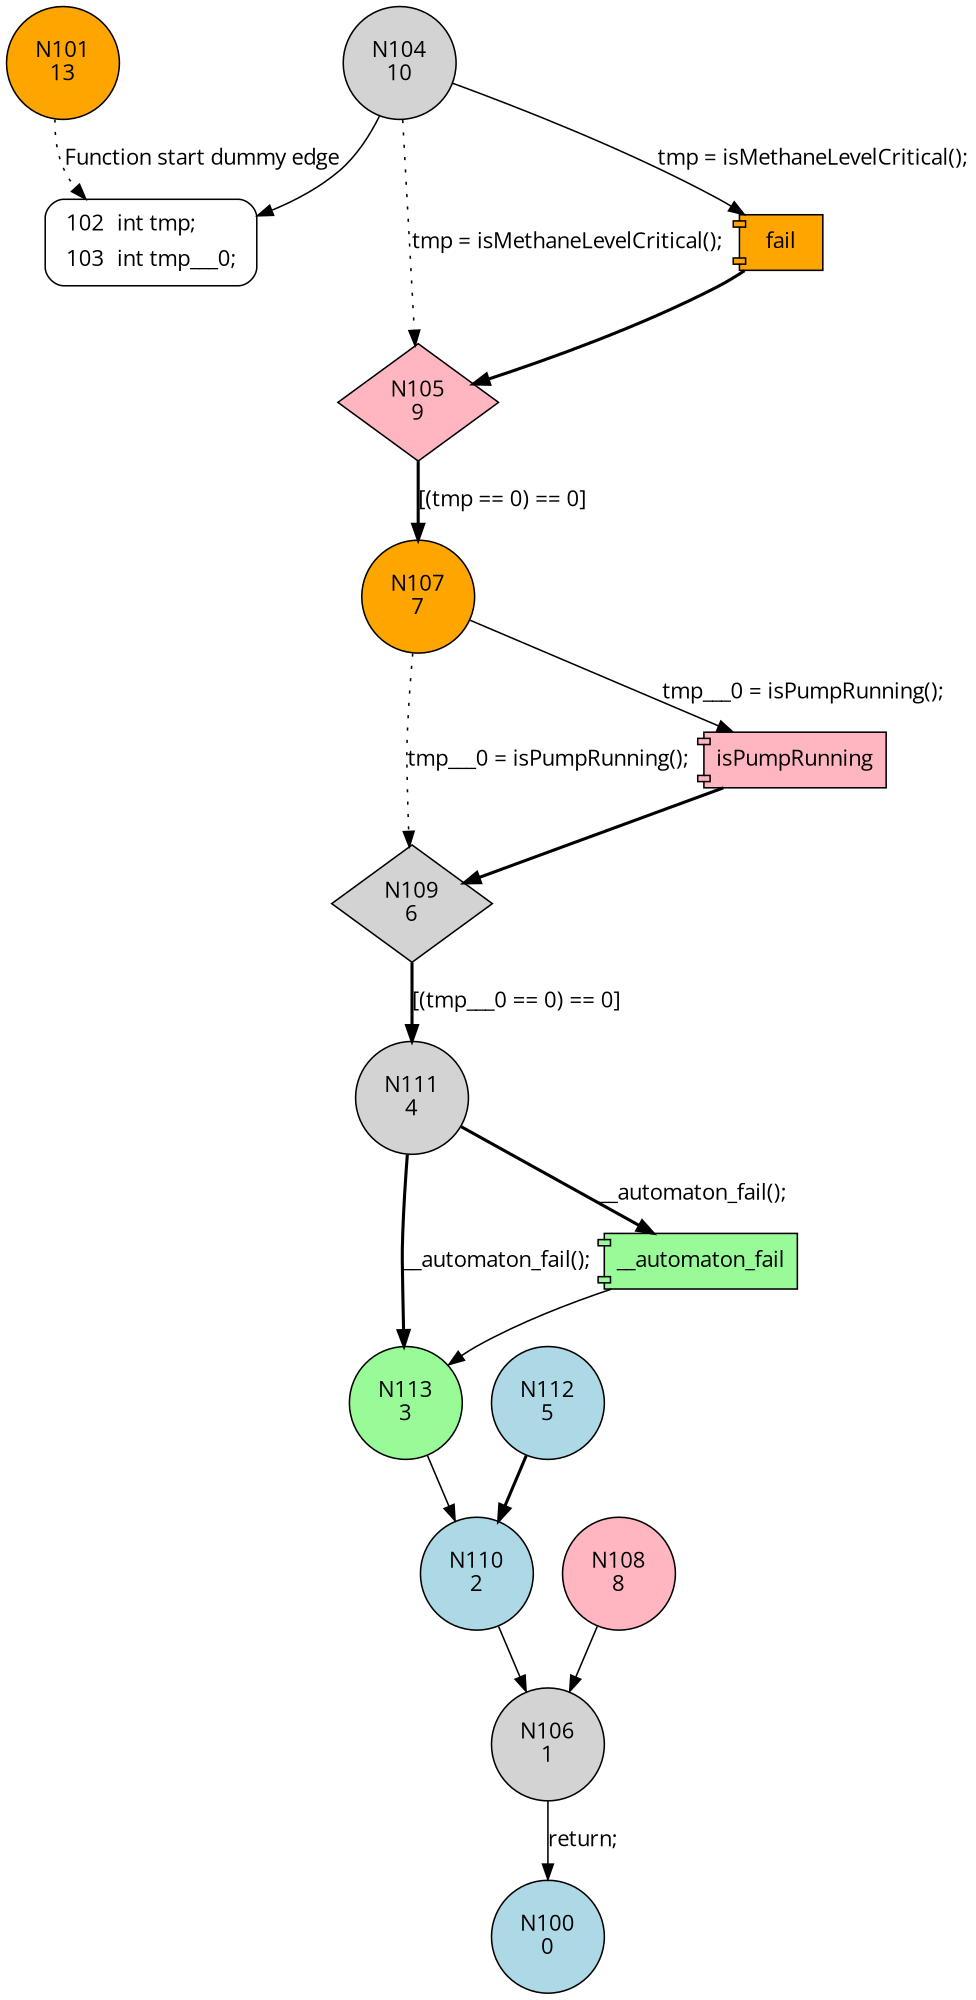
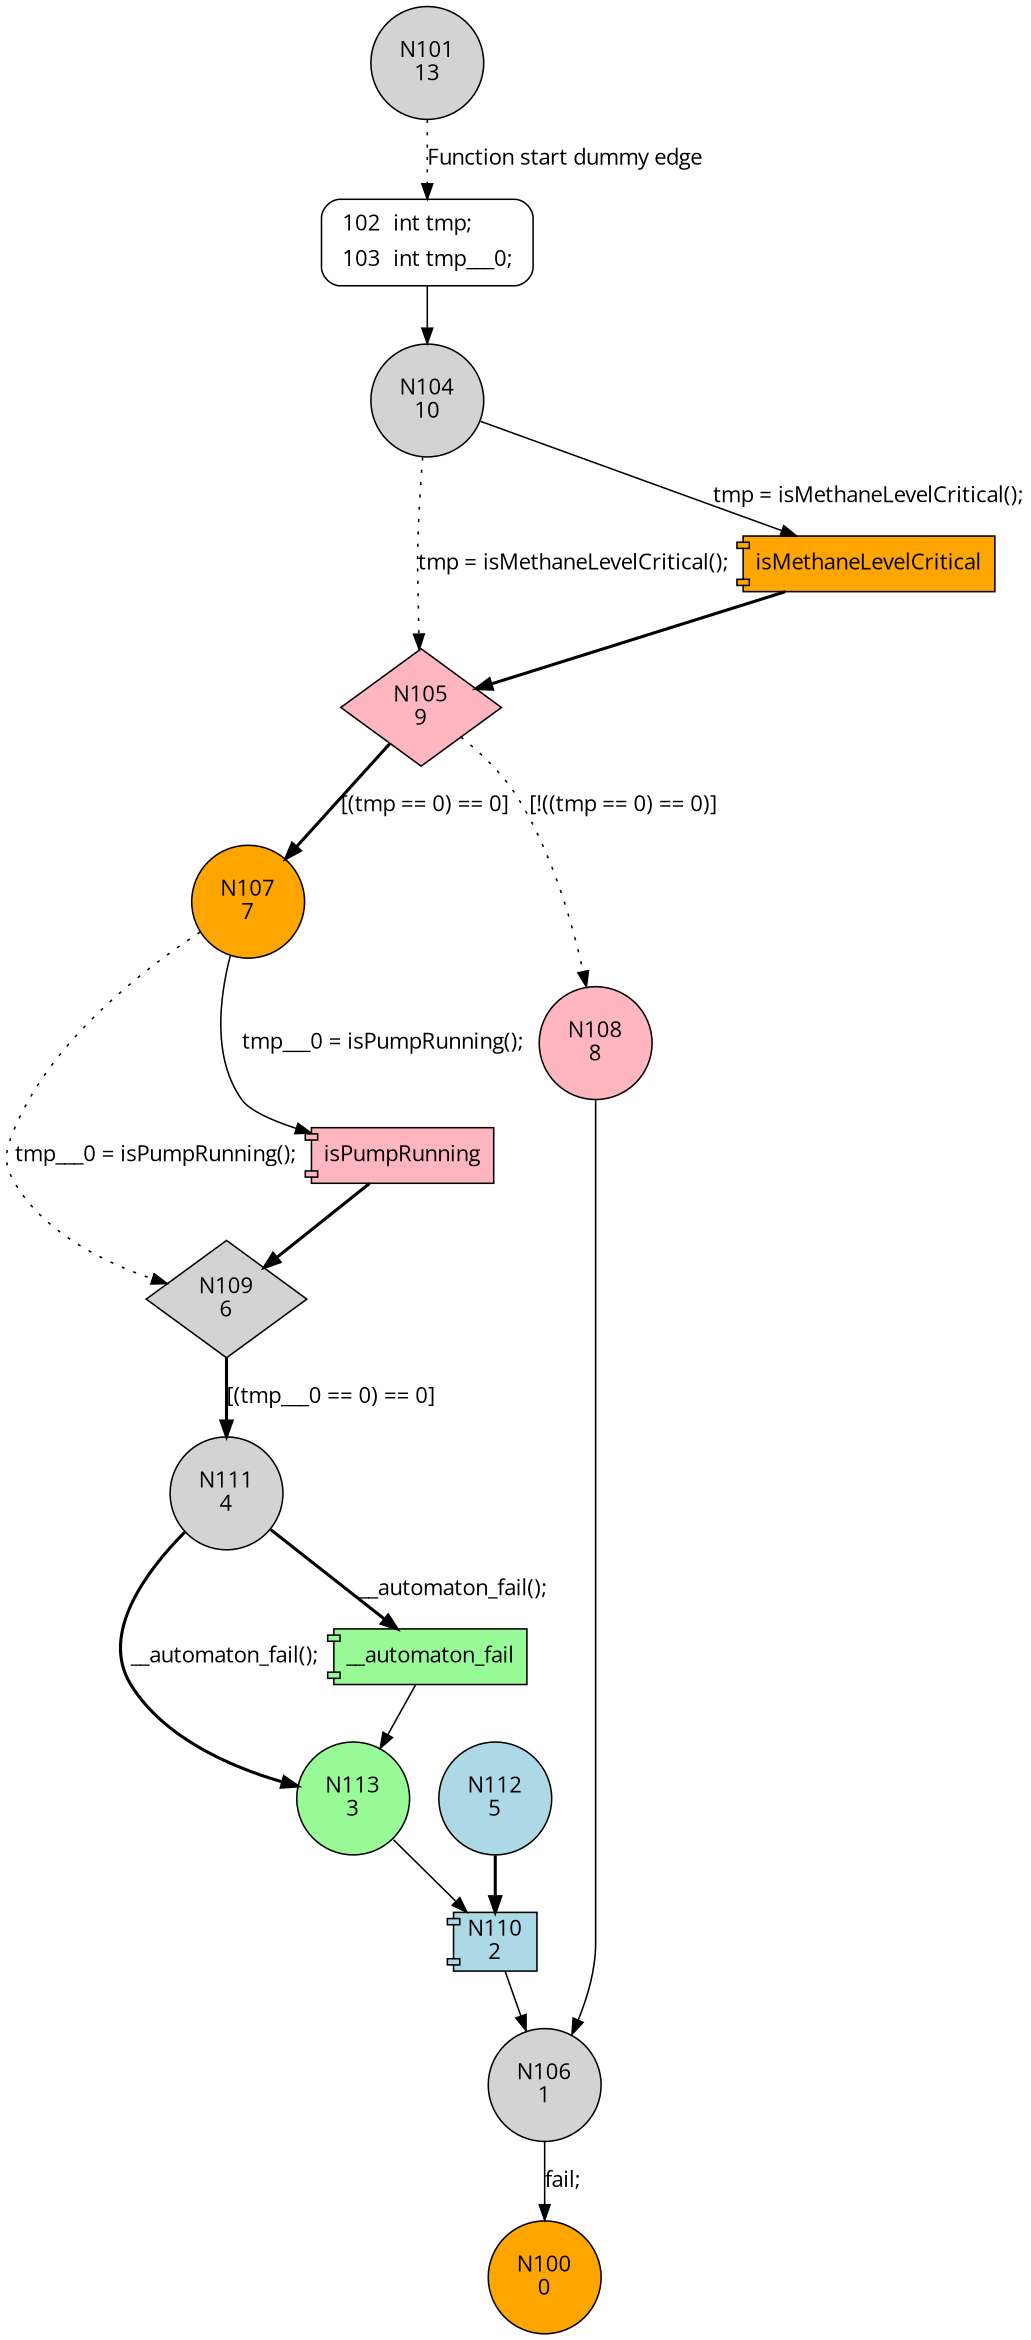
node "N101 13": fillcolor orange -> lightgrey
edge "N104 10" -> "102": reversed
node "fail": label "fail" -> "isMethaneLevelCritical"
edge "N105 9" -> "N108 8": added, label "[!((tmp == 0) == 0)]"
node "N110 2": shape circle -> component
edge "N106 1" -> "N100 0": label "return;" -> "fail;"
node "N100 0": fillcolor lightblue -> orange
